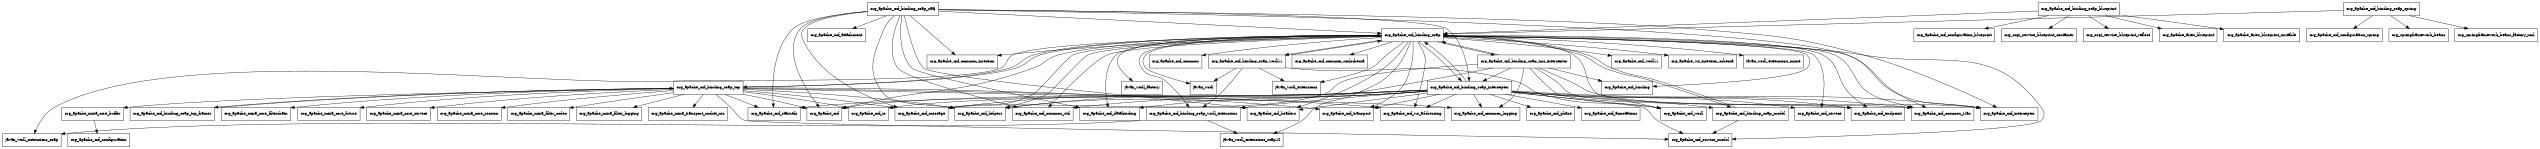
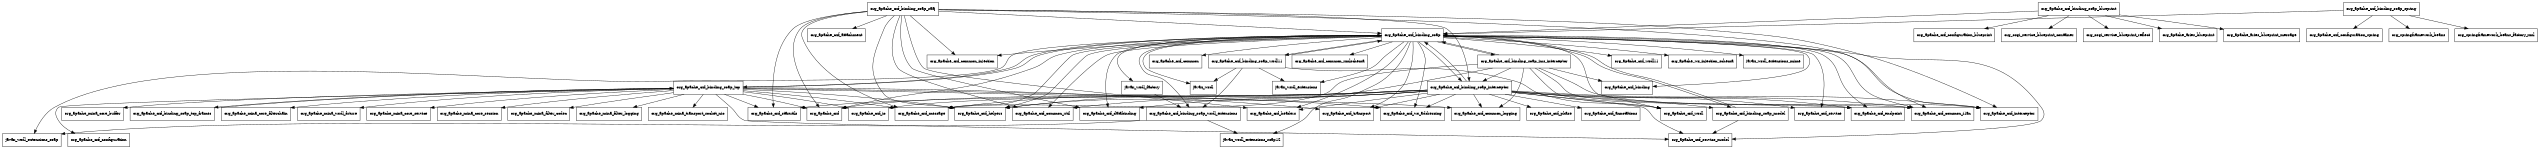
node "org_apache_aries_blueprint_mutable": label "org_apache_aries_blueprint_mutable" -> "org_apache_aries_blueprint_message"
edge "org_apache_cxf_binding_soap_interceptor" -> "org_apache_cxf_binding_soap_wsdl_extensions": now "javax_wsdl_factory" -> "org_apache_cxf_binding_soap_wsdl_extensions"
node "org_apache_mina_core_future": label "org_apache_mina_core_future" -> "org_apache_mina_wsdl_future"
edge "org_apache_mina_core_buffer" -> "org_apache_cxf_configuration": now "org_apache_cxf_binding_soap_tcp" -> "org_apache_cxf_configuration"
